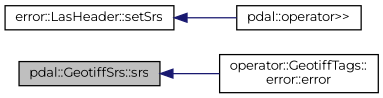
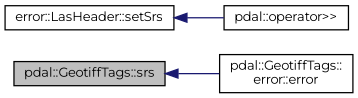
node "pdal::GeotiffSrs::srs": label "pdal::GeotiffSrs::srs" -> "pdal::GeotiffTags::srs"
node "operator::GeotiffTags:: error::error": label "operator::GeotiffTags:: error::error" -> "pdal::GeotiffTags:: error::error"
